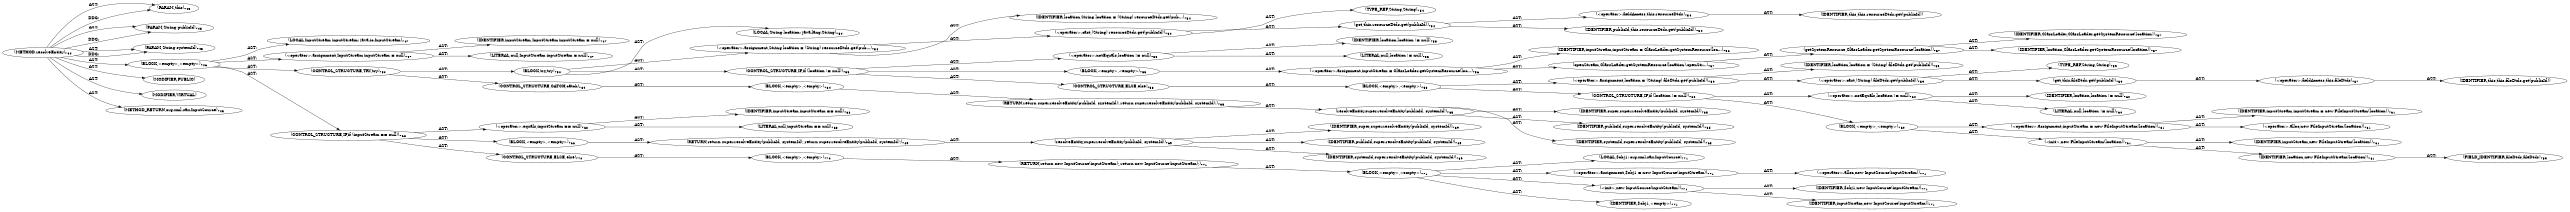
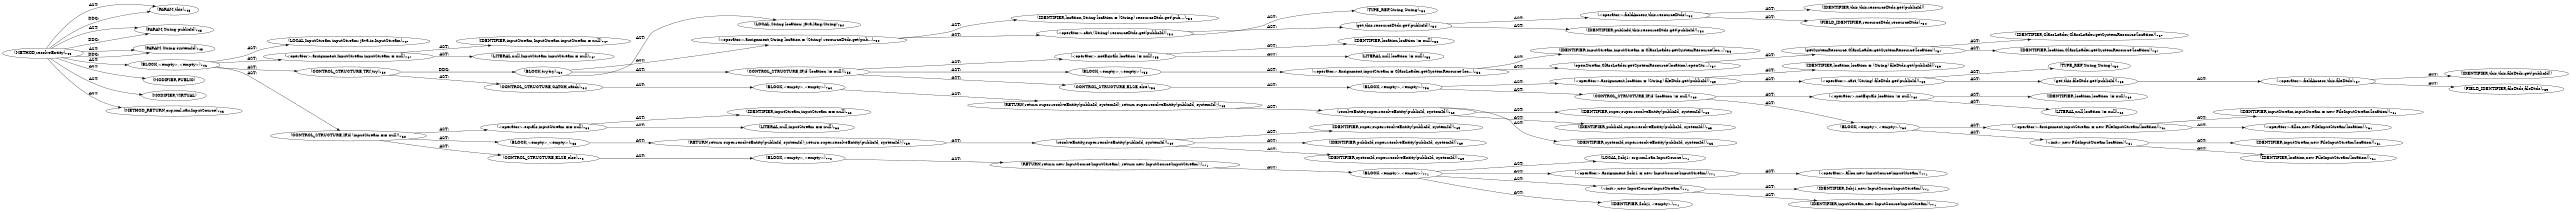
node "(FIELD_IDENTIFIER,resourceDtds,resourceDtds)": added
node "(METHOD,resolveEntity)": text "744" -> "745"
edge "(CONTROL_STRUCTURE,TRY,try)" -> "(BLOCK,try,try)": label "AST: " -> "DDG: "
edge "(IDENTIFIER,location,new FileInputStream(location))" -> "(FIELD_IDENTIFIER,fileDtds,fileDtds)": now "(<operator>.fieldAccess,this.fileDtds)" -> "(FIELD_IDENTIFIER,fileDtds,fileDtds)"
